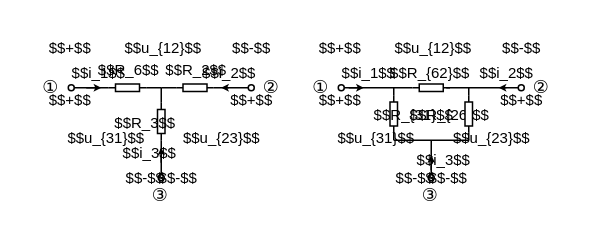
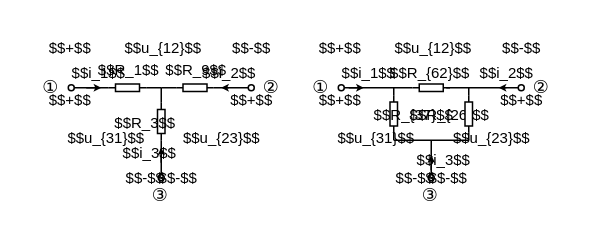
node "$$R_6$$": label "$$R_6$$" -> "$$R_1$$"
node "$$R_2$$": label "$$R_2$$" -> "$$R_9$$"
node "$$R_{31}$$": label "$$R_{31}$$" -> "$$R_{37}$$"
